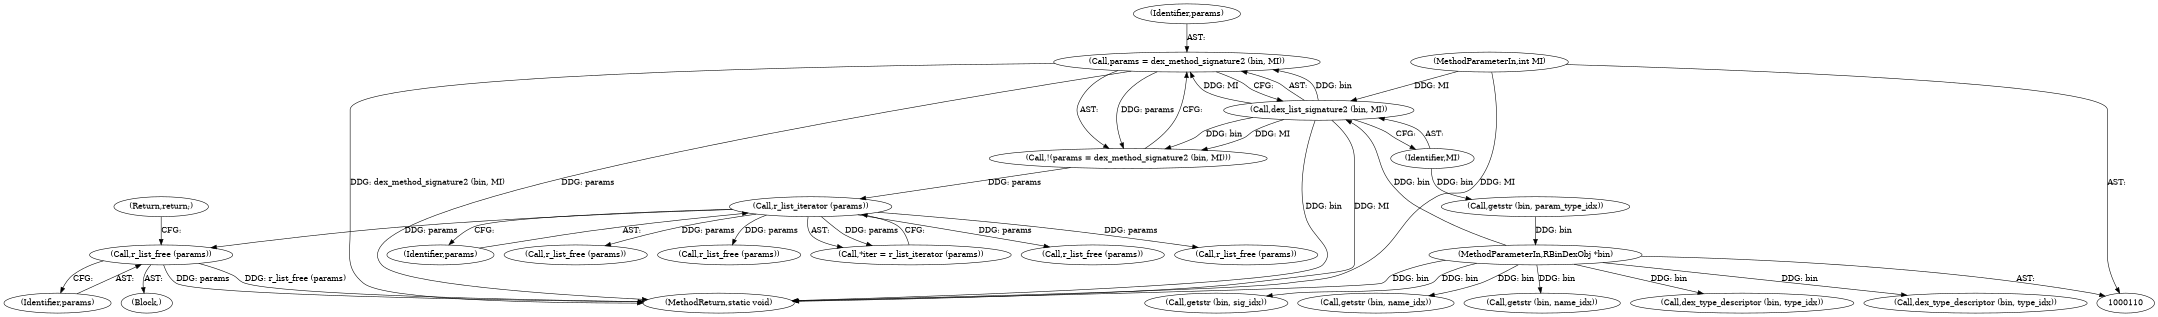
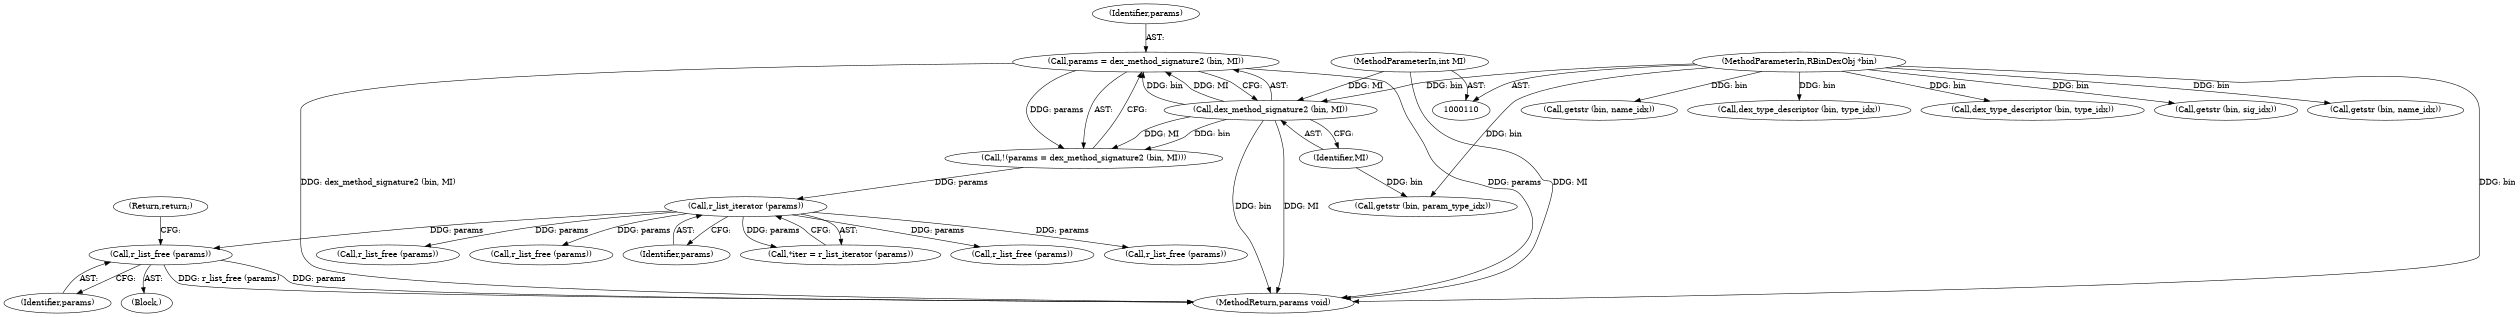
node "(Call,dex_list_signature2 (bin, MI))": label "(Call,dex_list_signature2 (bin, MI))" -> "(Call,dex_method_signature2 (bin, MI))"
edge "(Call,getstr (bin, param_type_idx))" -> "(MethodParameterIn,RBinDexObj *bin)": reversed
node "(MethodReturn,static void)": label "(MethodReturn,static void)" -> "(MethodReturn,params void)"
